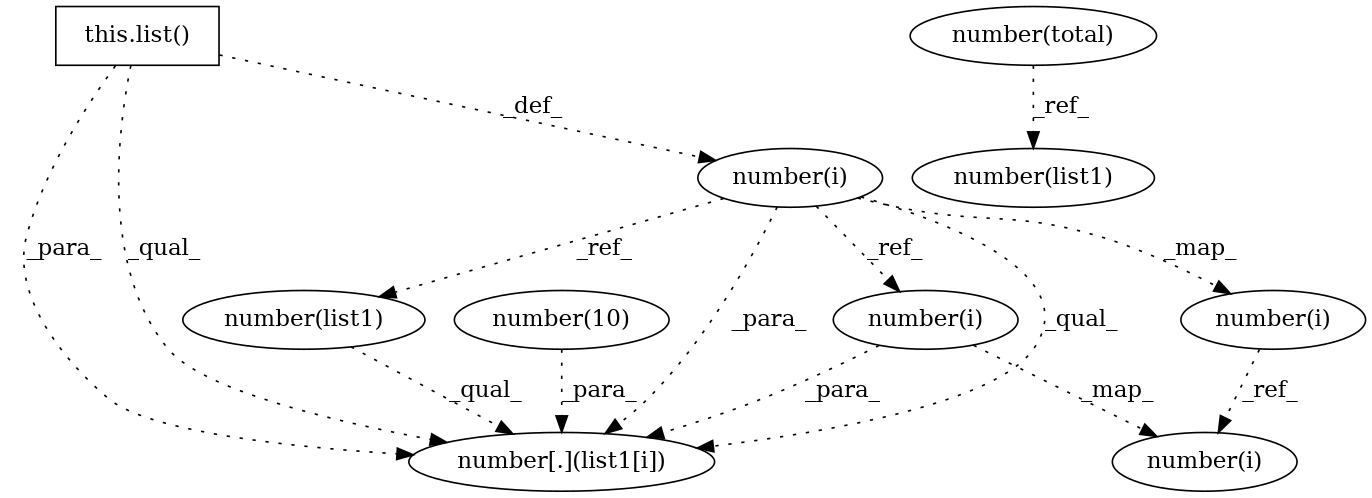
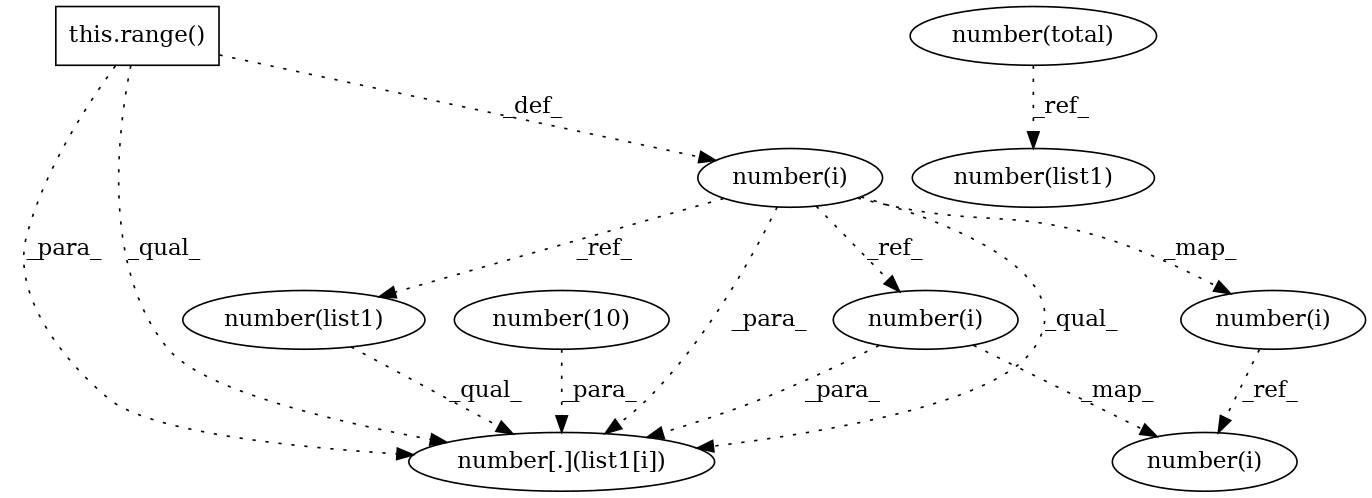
node "this.list()": label "this.list()" -> "this.range()"
